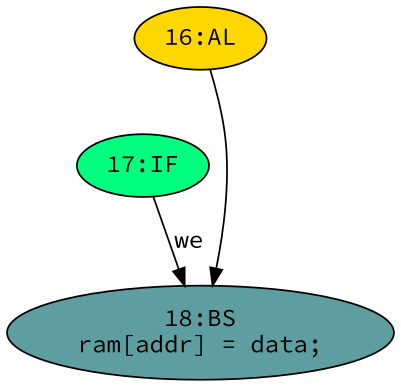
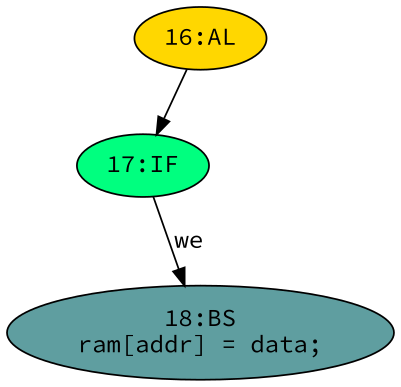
edge "16:AL" -> "18:BS ram[addr] = data;": now "16:AL" -> "17:IF"
